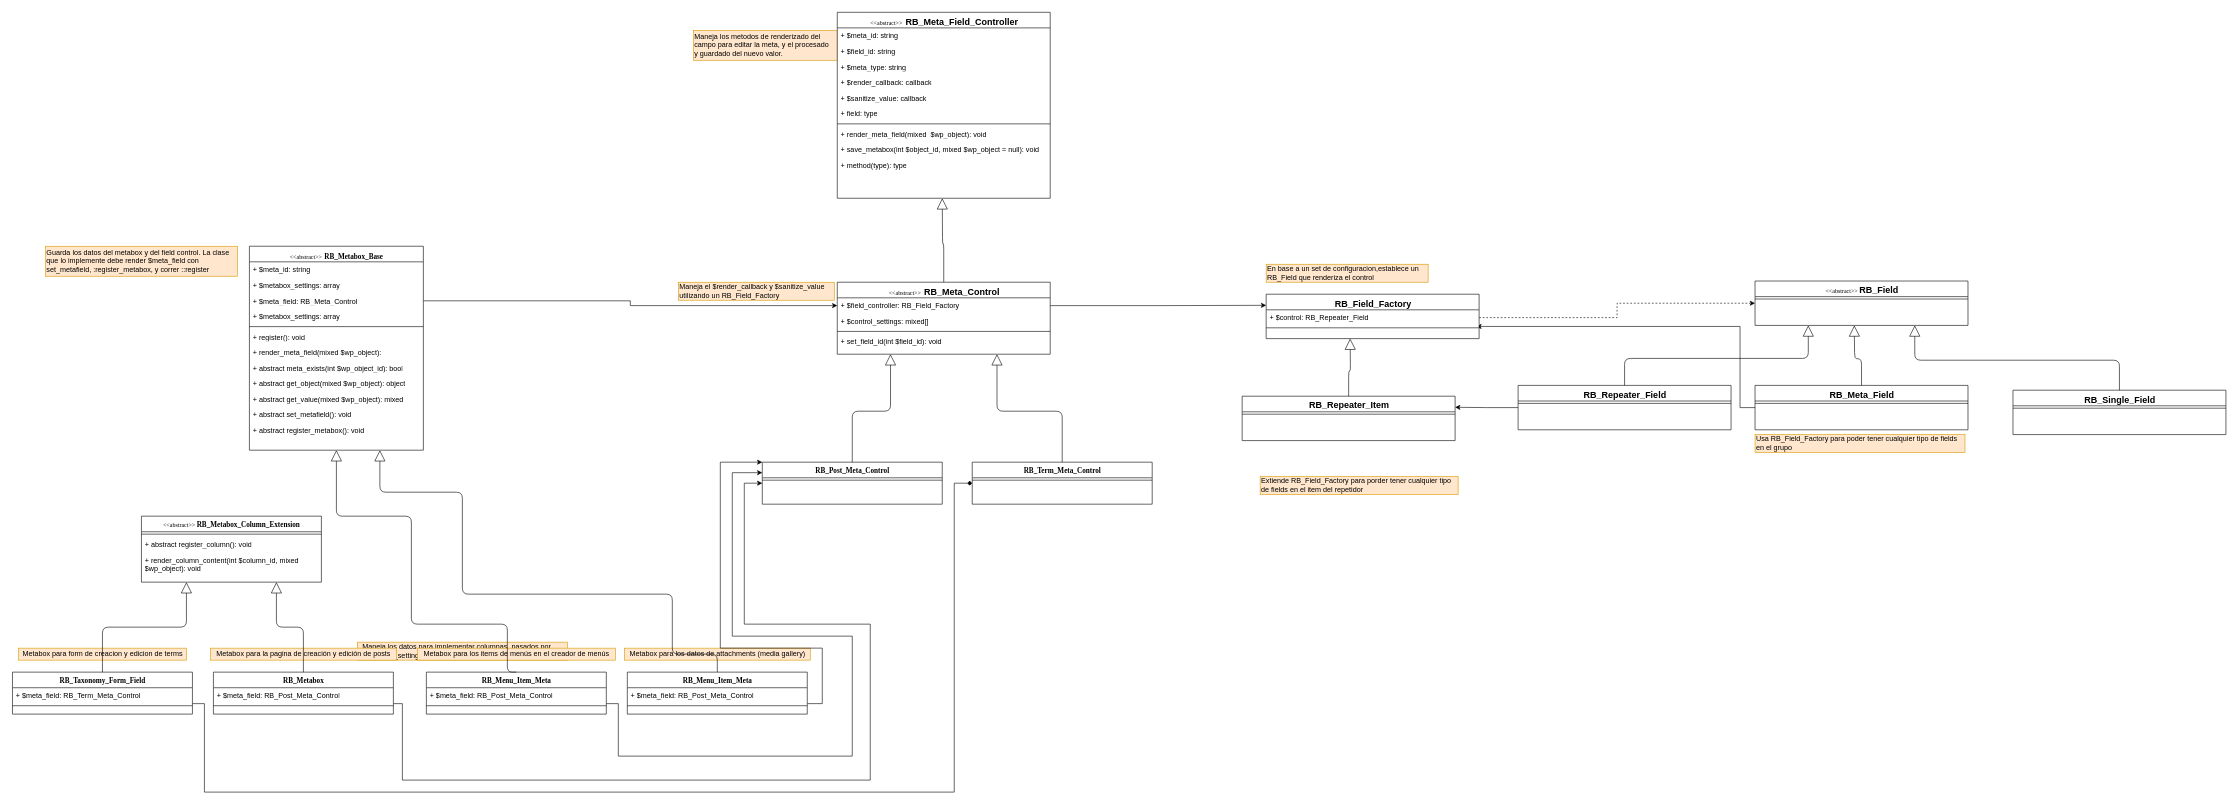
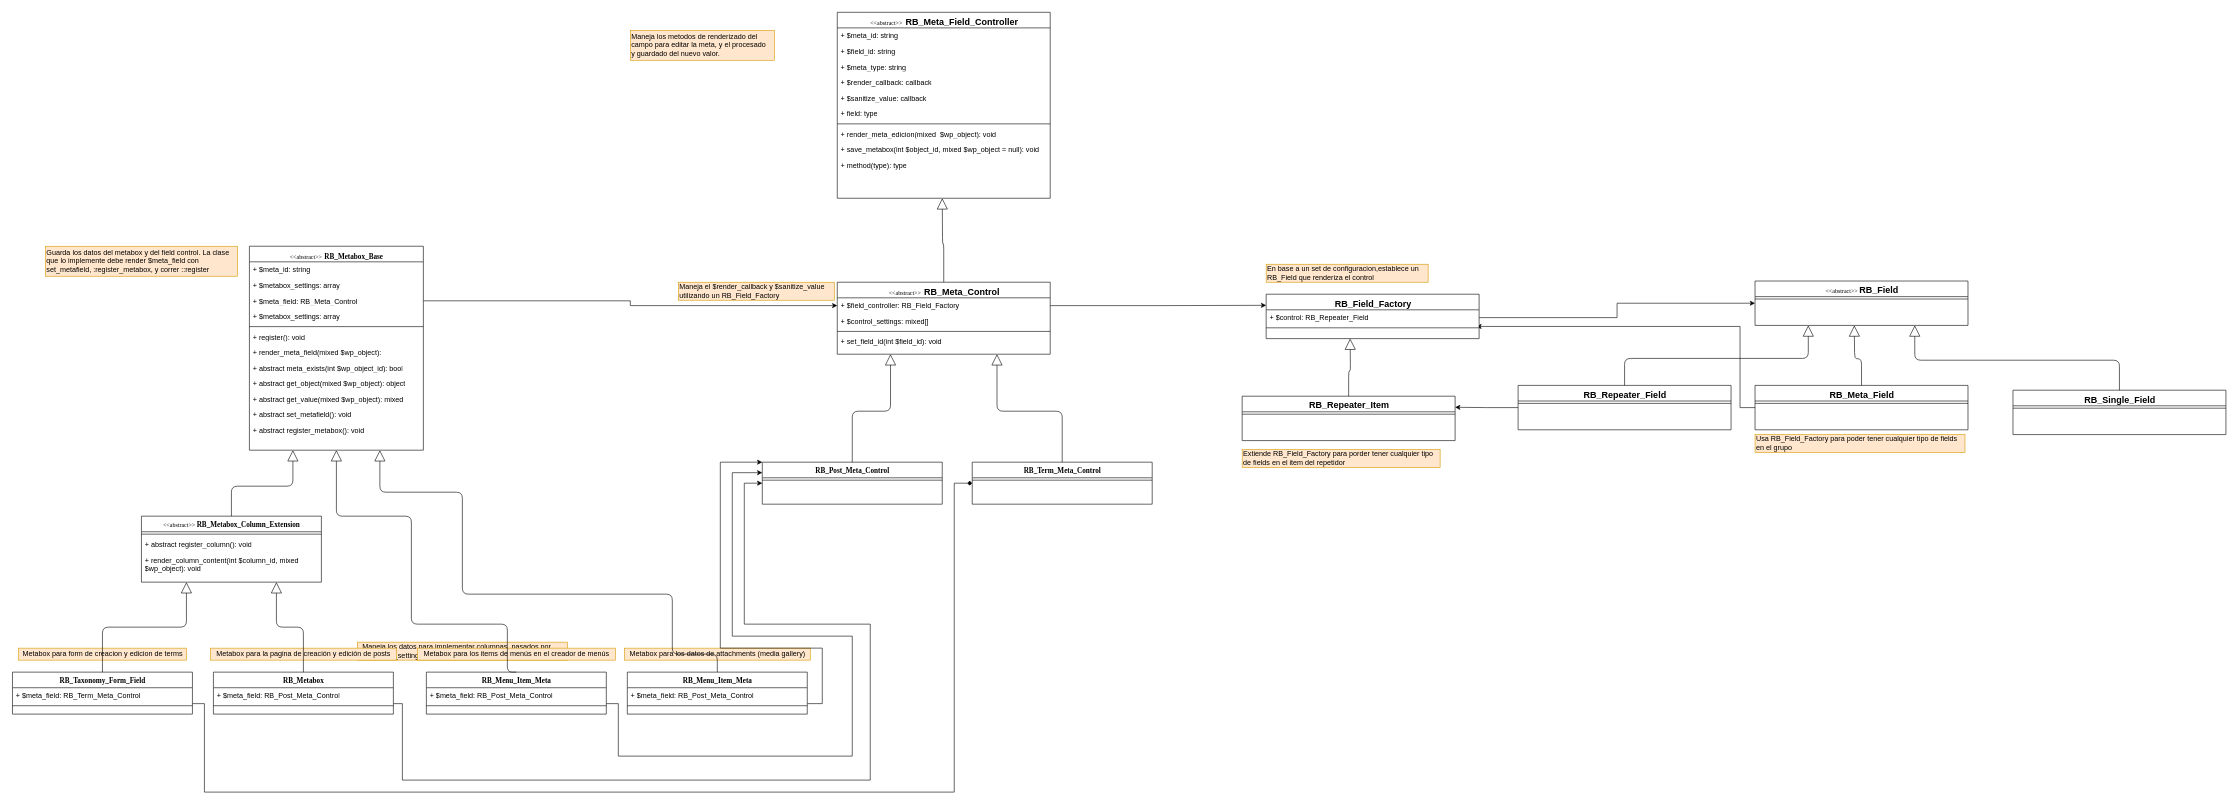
node "Maneja los metodos de renderizado del campo para editar la meta, y el procesado y guardado del nuevo valor.": moved (765, 45) -> (702, 45)
node "+ render_meta_field(mixed $wp_object): void": label "+ render_meta_field(mixed $wp_object): void" -> "+ render_meta_edicion(mixed $wp_object): void"
edge "+ $control: RB_Repeater_Field" -> "<<abstract>> RB_Field": style dashed -> solid
edge "<<abstract>> RB_Metabox_Column_Extension" -> "<<abstract>> RB_Metabox_Base": added
node "Extiende RB_Field_Factory para porder tener cualquier tipo de fields en el item del repetidor": moved (1359, 486) -> (1341, 459)
